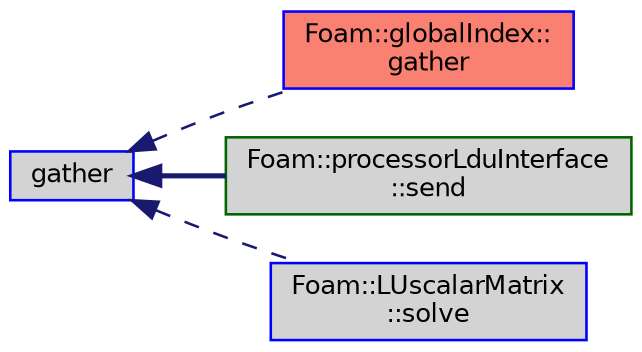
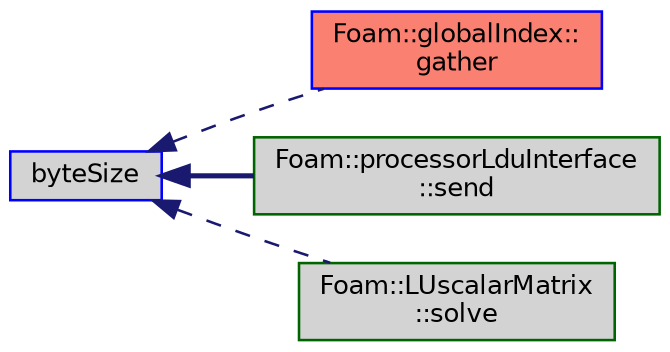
node "gather": label "gather" -> "byteSize"
node "Foam::LUscalarMatrix ::solve": color blue -> darkgreen
